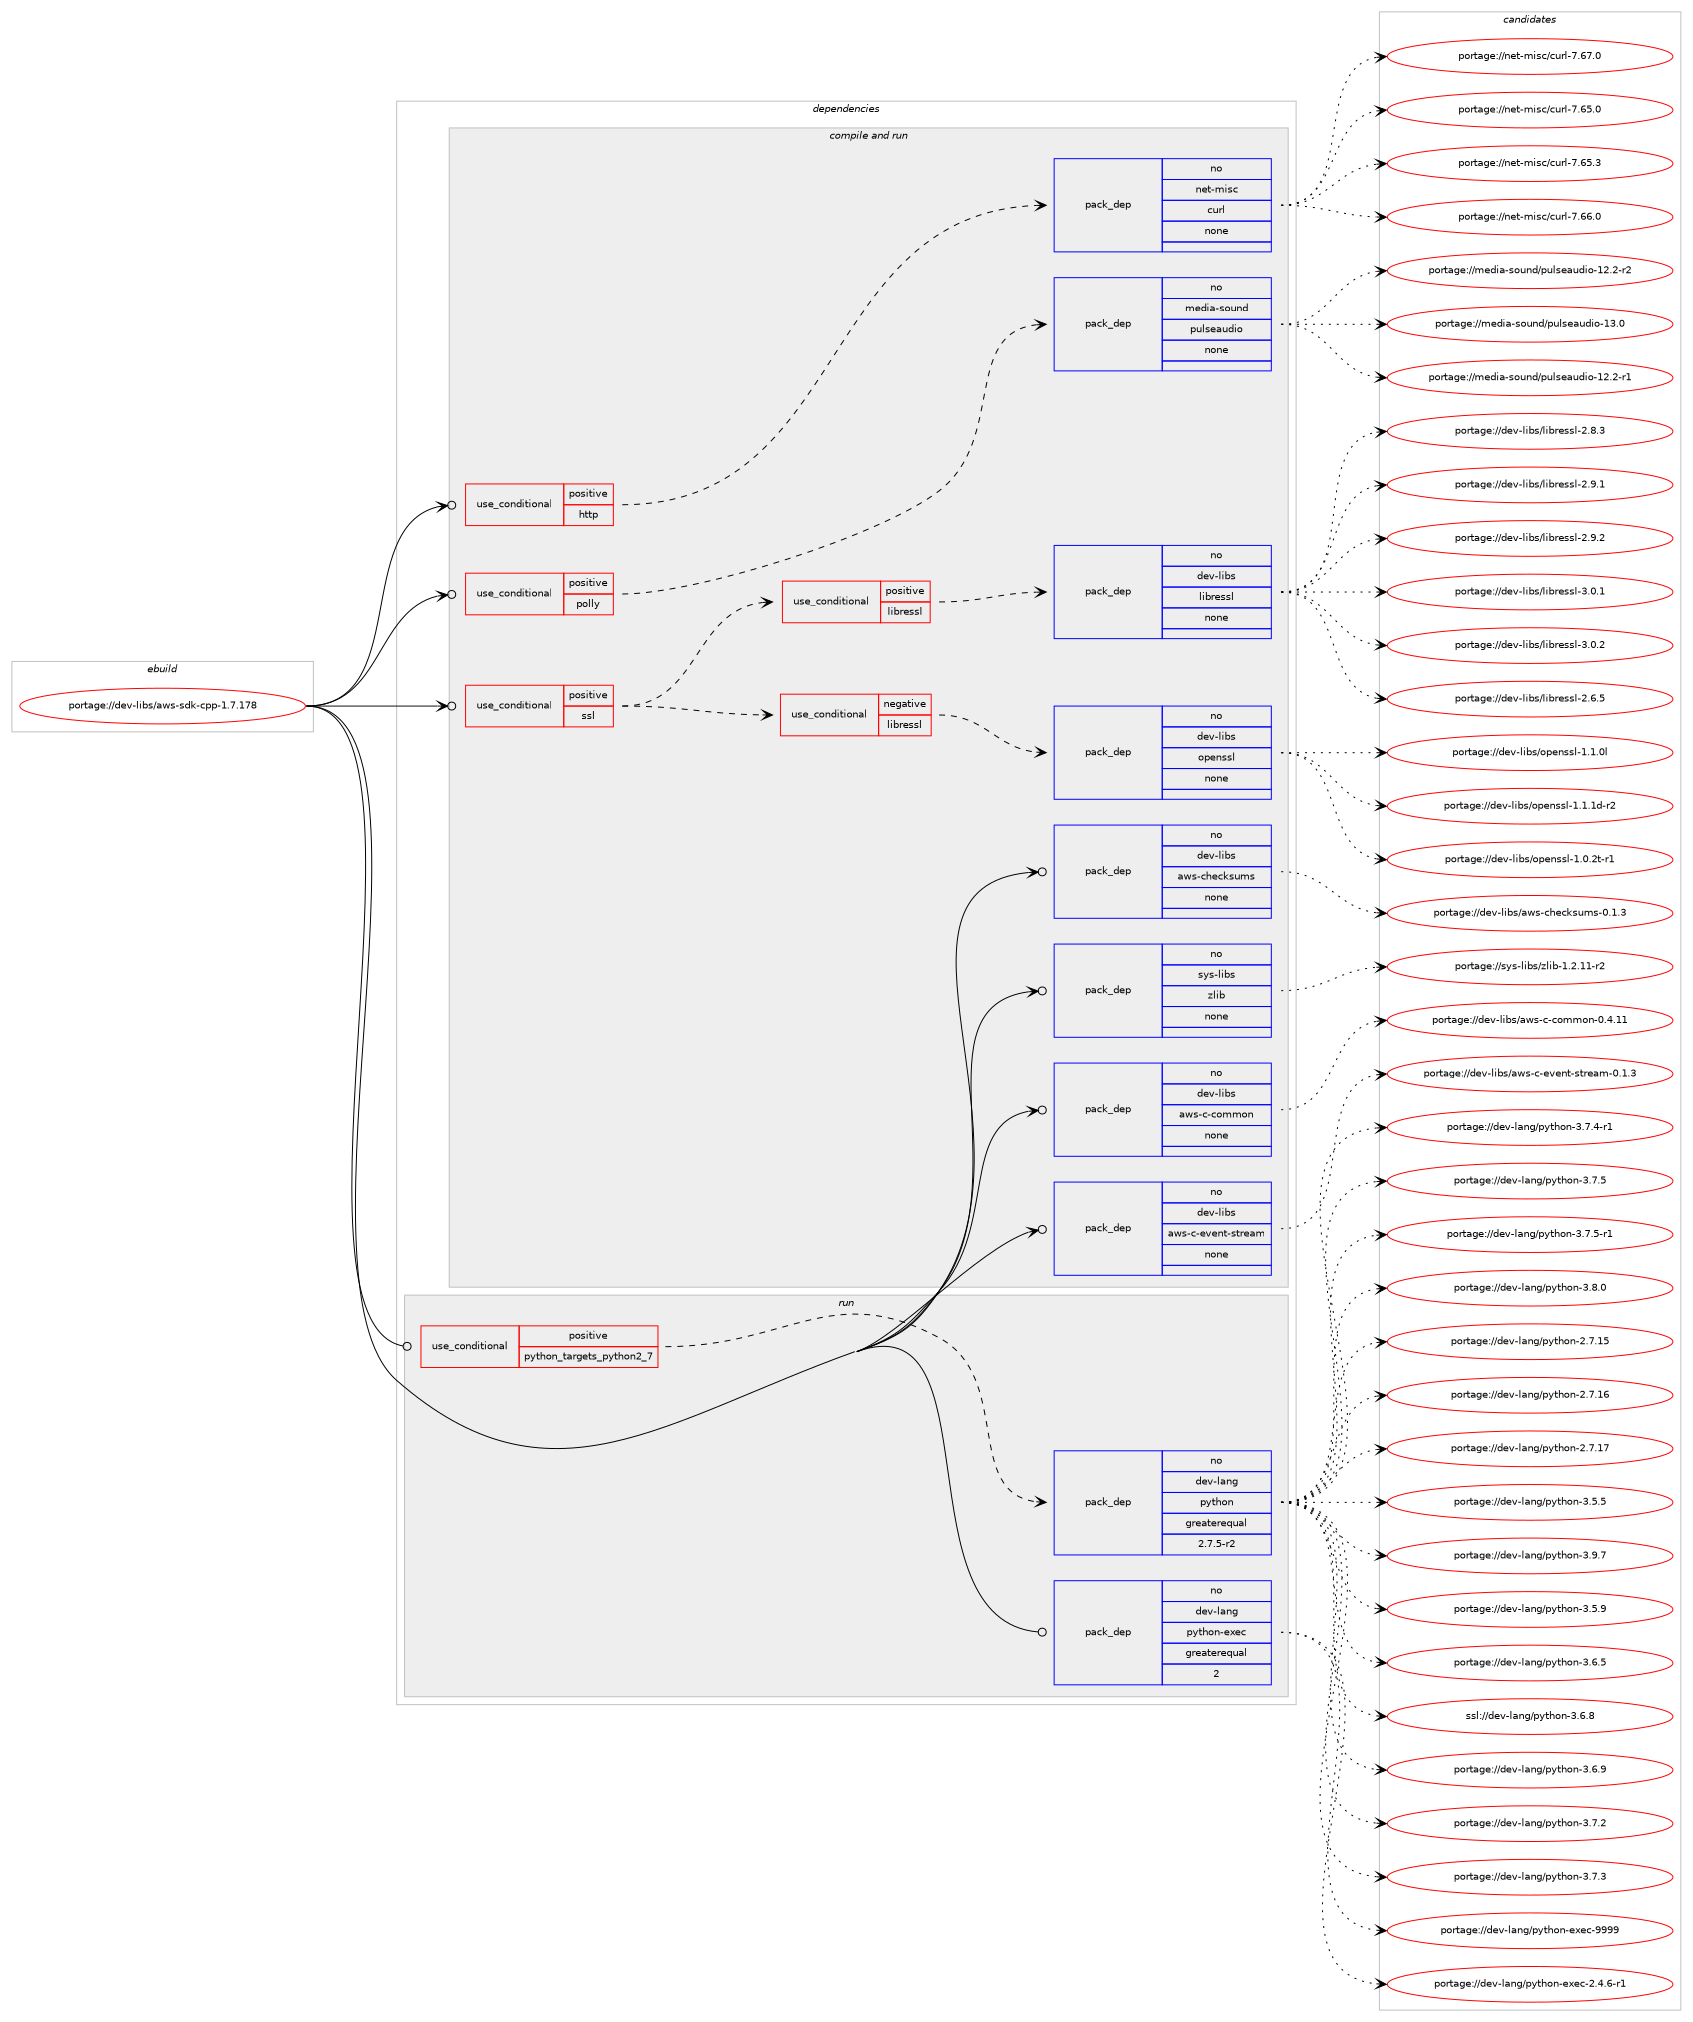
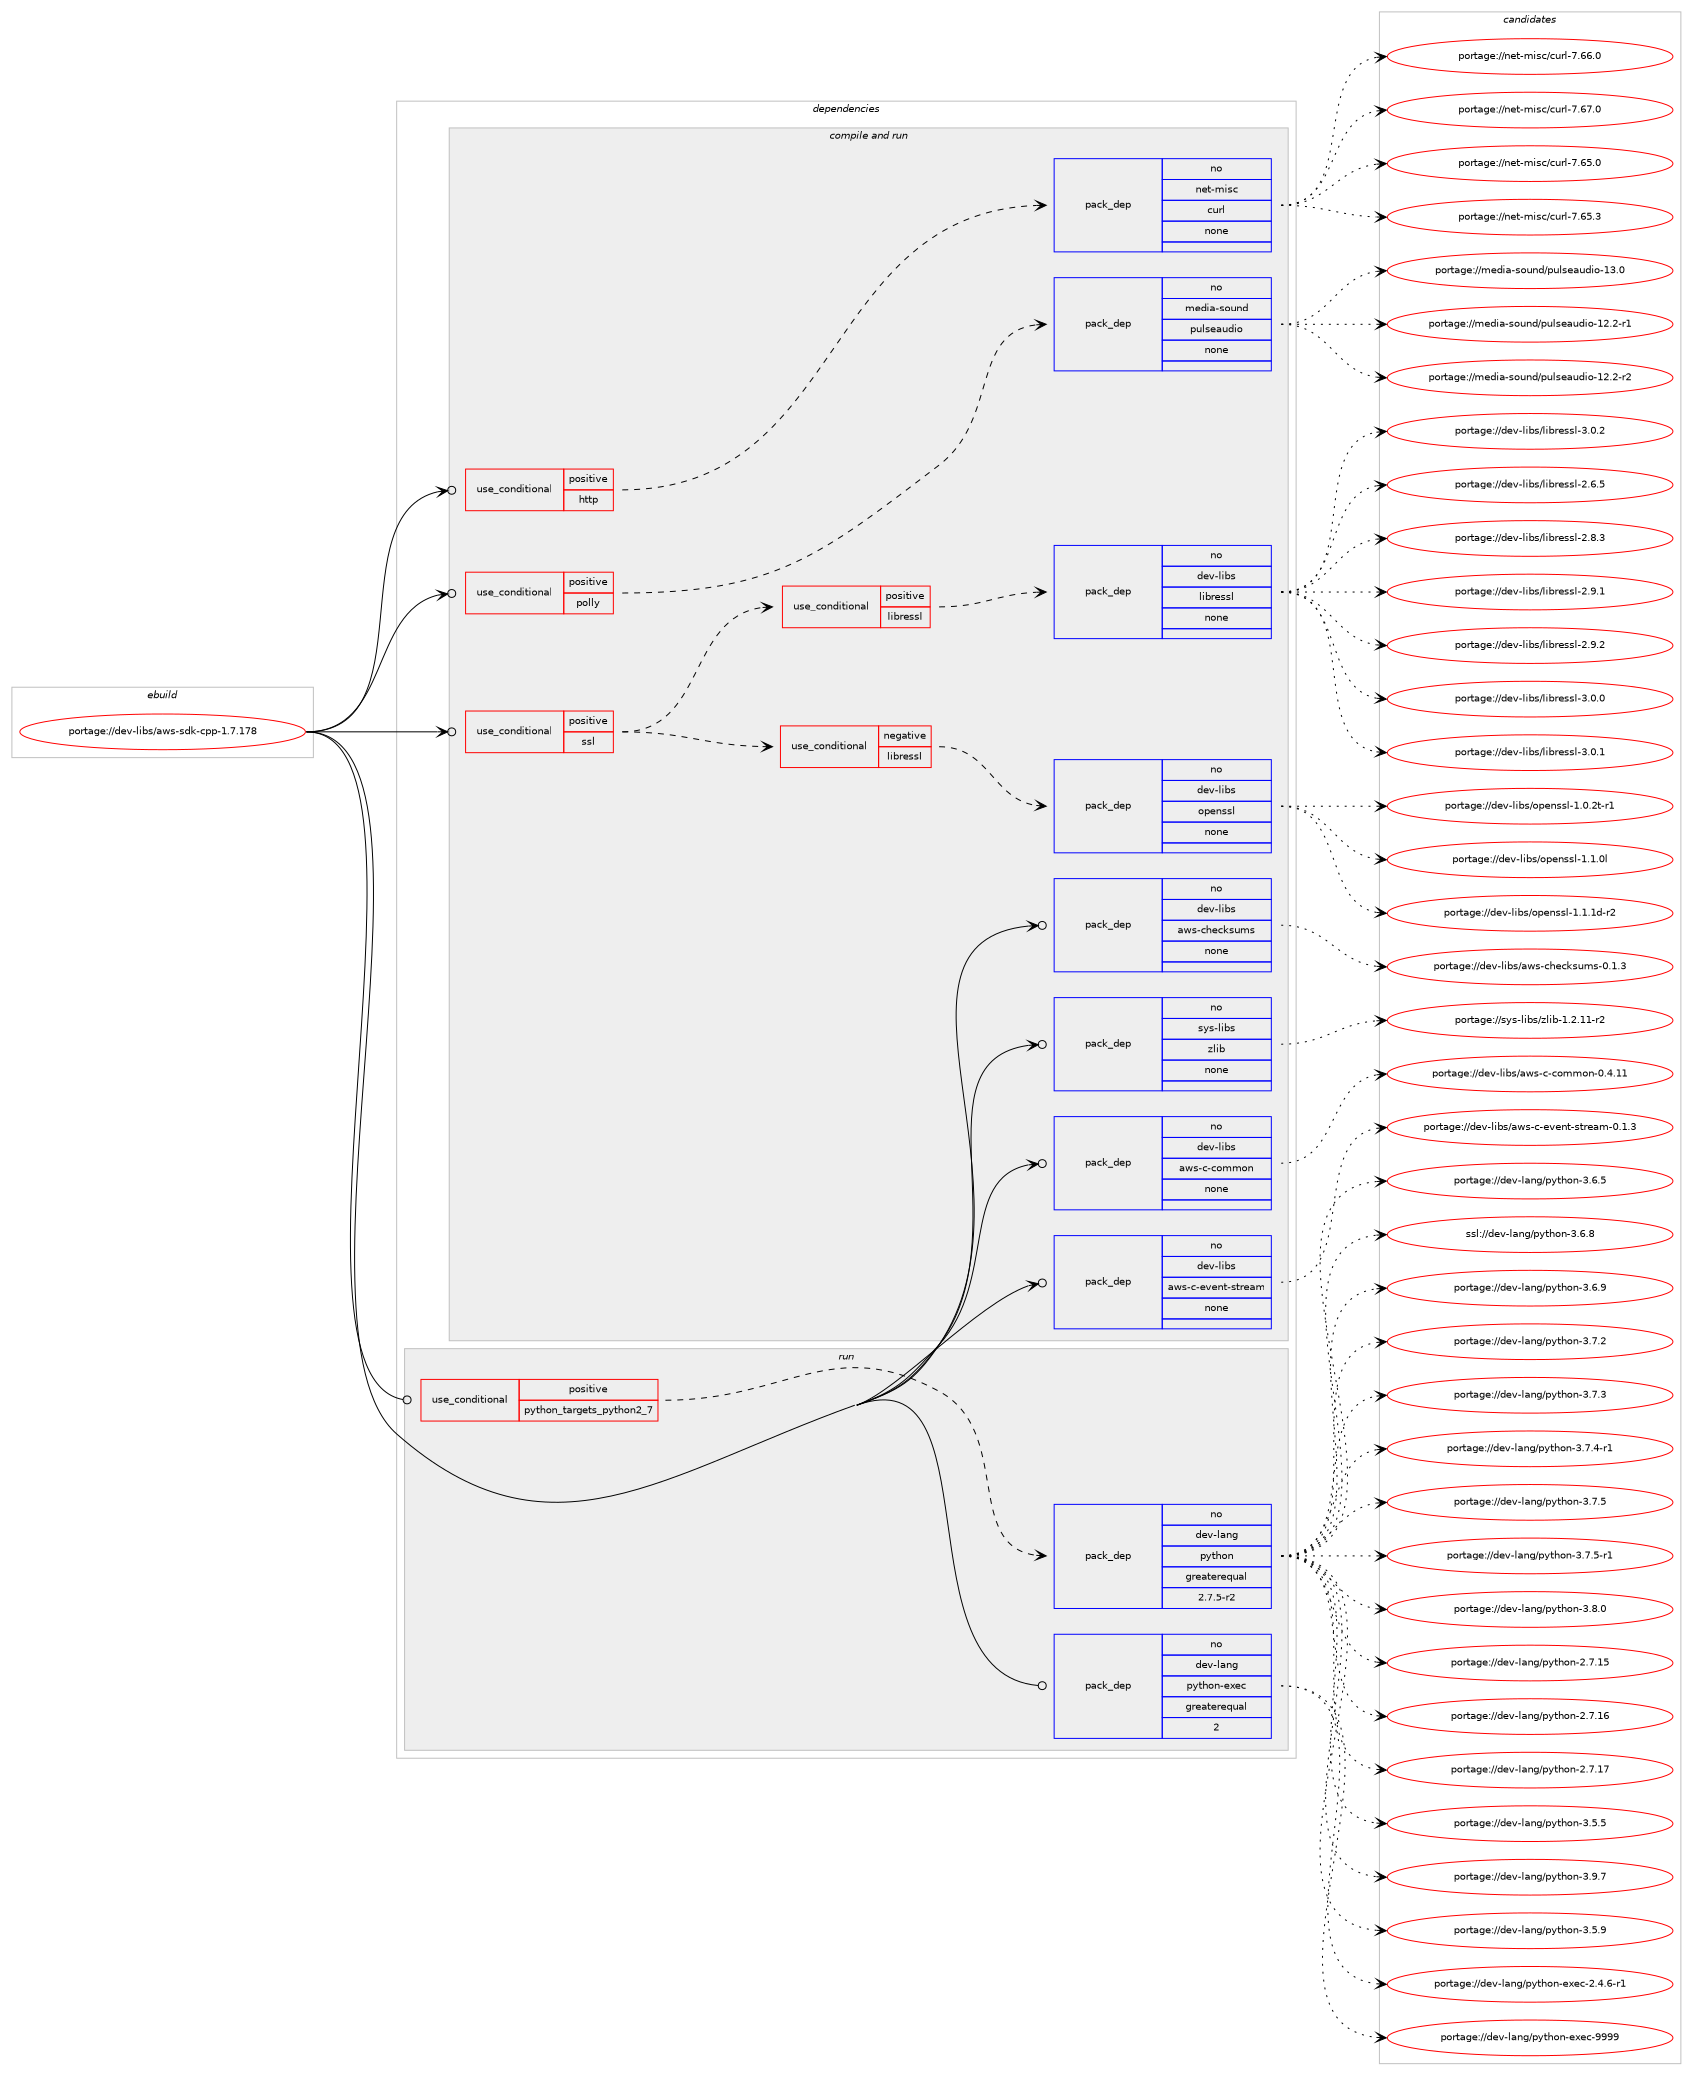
node "portage://dev-libs/libressl-3.0.0": added
